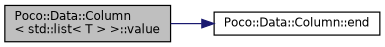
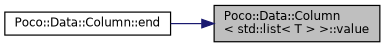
edge "Poco::Data::Column < std::list< T > >::value" -> "Poco::Data::Column::end": reversed
